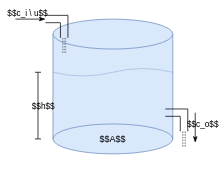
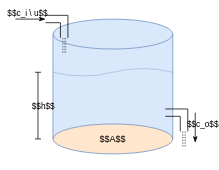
node "$$A$$": fillcolor #dae8fc -> #ffe6cc
